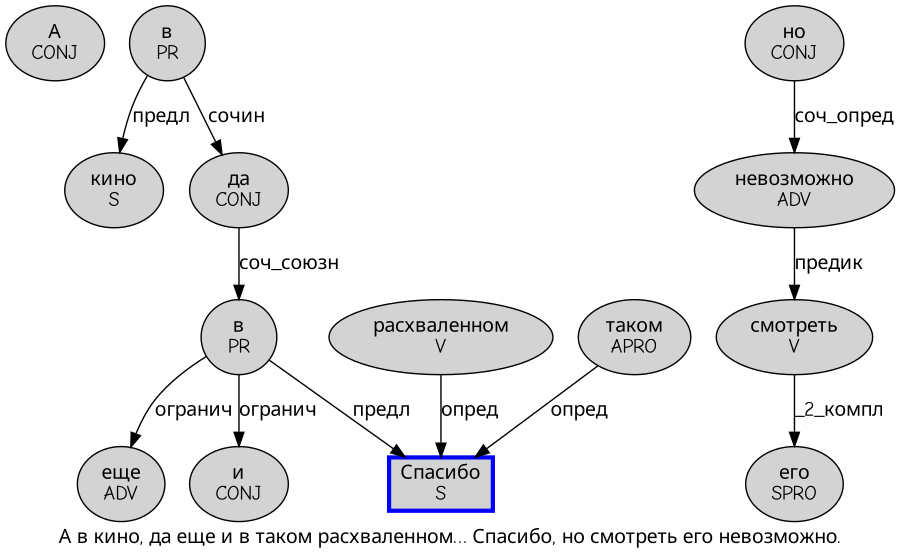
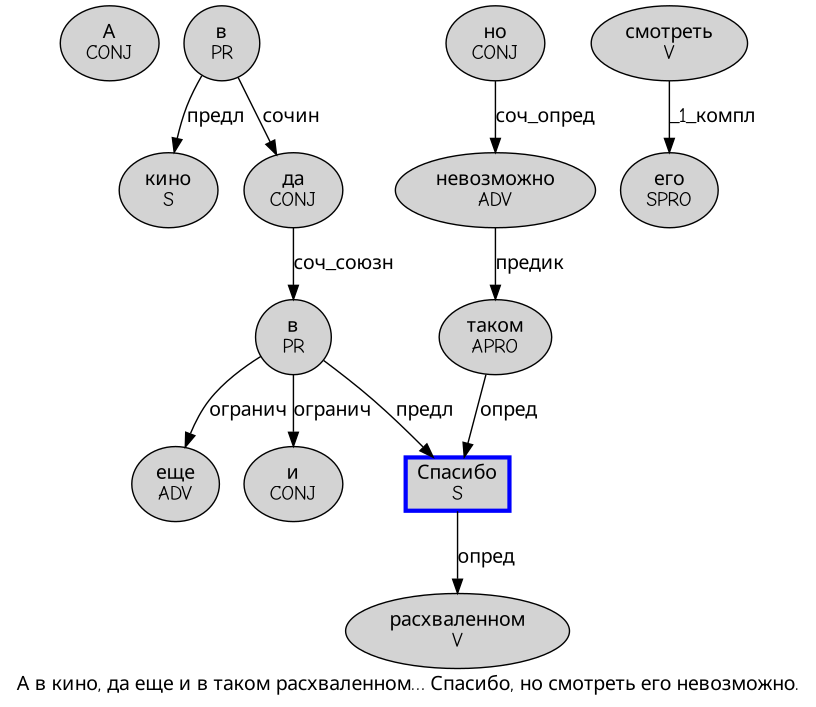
edge "невозможно ADV" -> "смотреть V": now "невозможно ADV" -> "таком APRO"
edge "расхваленном V" -> "Спасибо S": reversed
edge "смотреть V" -> "его SPRO": label "_2_компл" -> "_1_компл"
